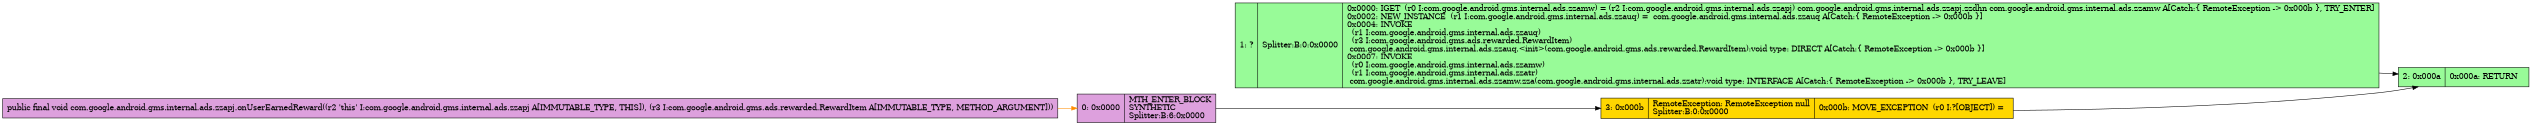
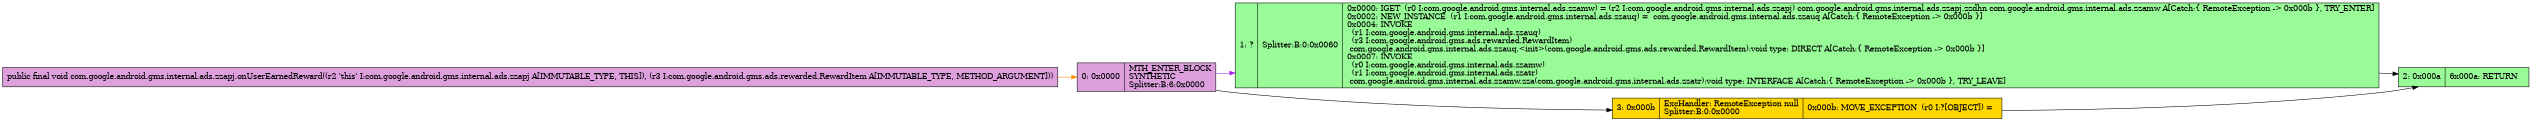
node "1: ?": text "Splitter:B:0:0x0000" -> "Splitter:B:0:0x0060"
edge "0: 0x0000" -> "1: ?": added
node "2: 0x000a": text "0x000a: RETURN" -> "6x000a: RETURN"
node "3: 0x000b": text "RemoteException: RemoteException null" -> "ExcHandler: RemoteException null"
